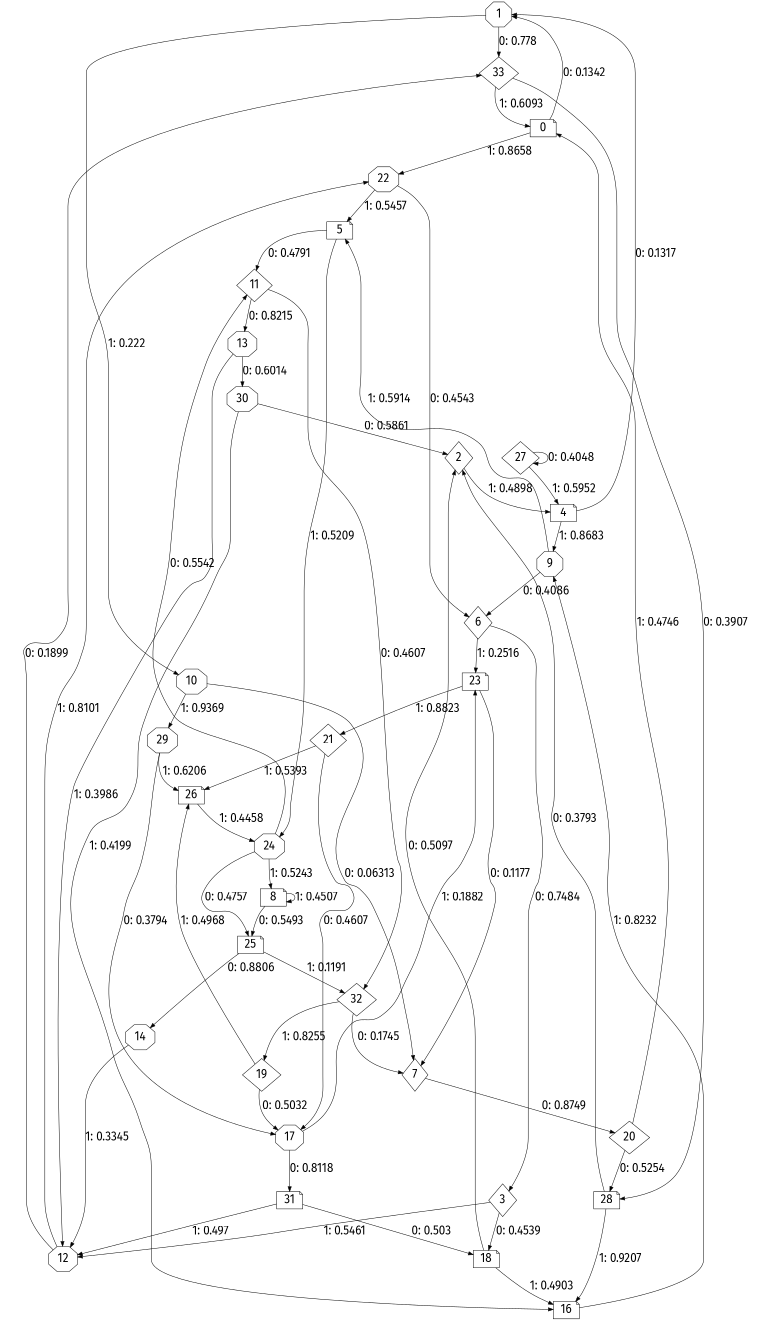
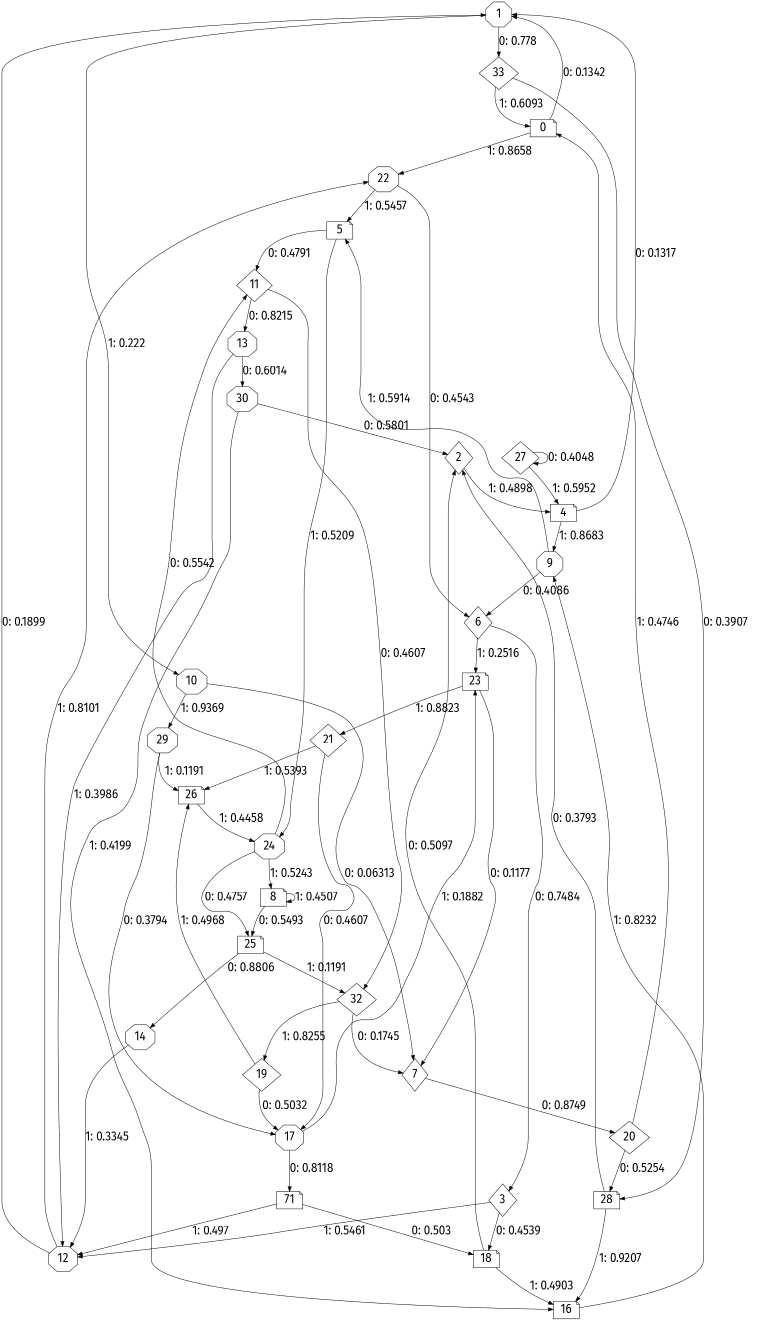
edge "30" -> "2": label "0: 0.5861   " -> "0: 0.5801   "
edge "12" -> "33": now "12" -> "1"
edge "29" -> "26": label "1: 0.6206   " -> "1: 0.1191   "
node "31": label "31" -> "71"
